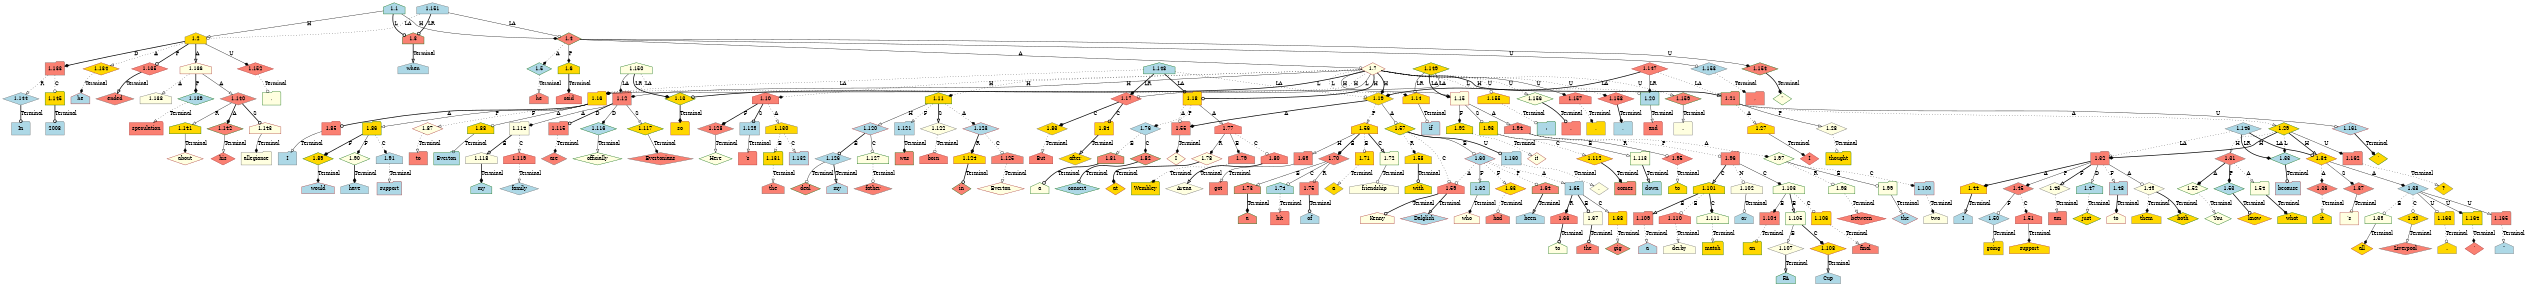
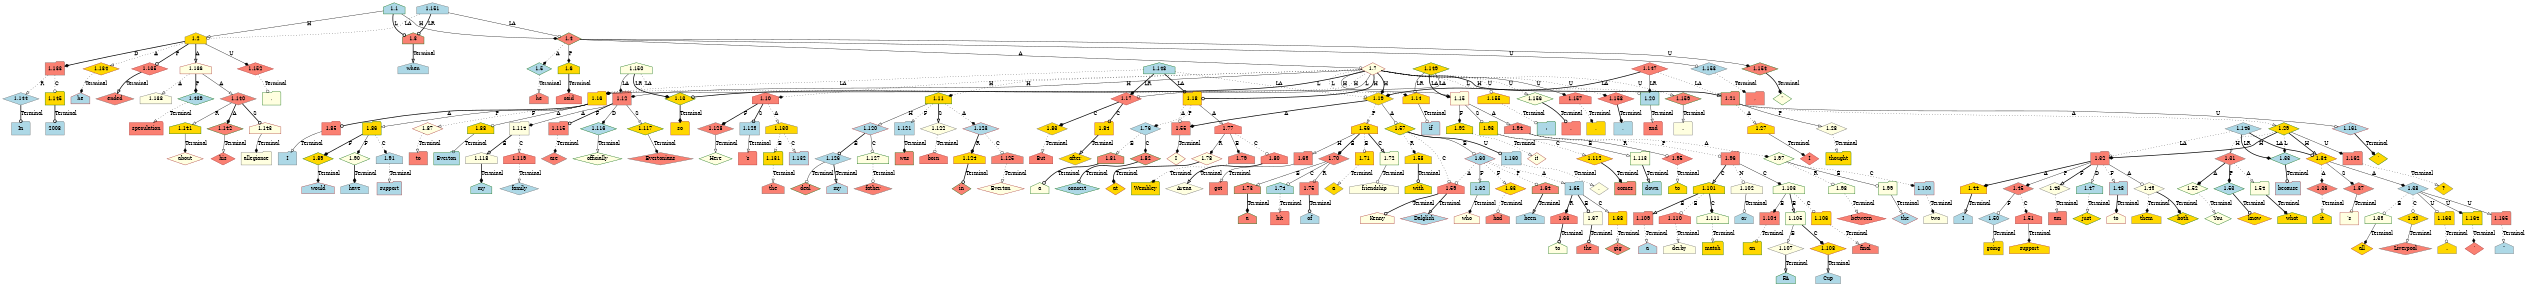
node "1.139": label "1.139" -> "1.439"
edge "1.12" -> "1.115": label "D" -> "F"
edge "1.28" -> "thought": arrowhead odot -> onormal
